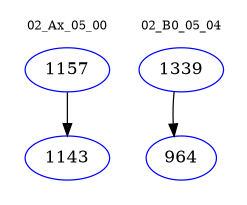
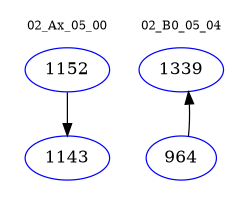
node "1157": label "1157" -> "1152"
edge "1339" -> "964": reversed
